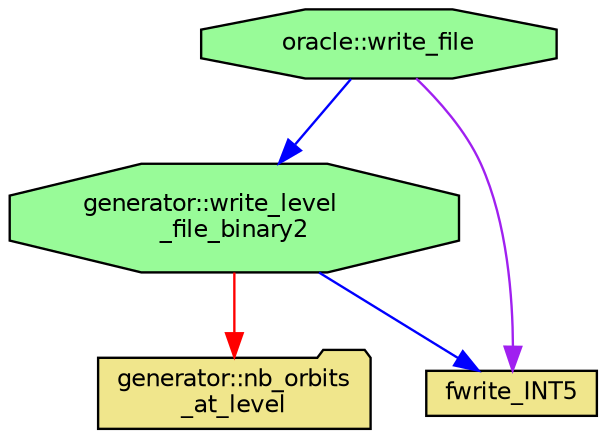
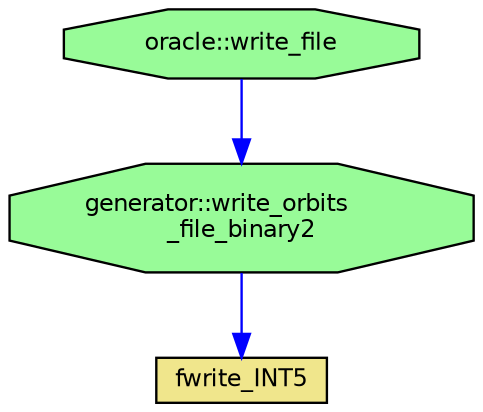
edge "oracle::write_file" -> "fwrite_INT5": removed
node "generator::write_level _file_binary2": label "generator::write_level _file_binary2" -> "generator::write_orbits _file_binary2"
node "generator::nb_orbits _at_level": removed
